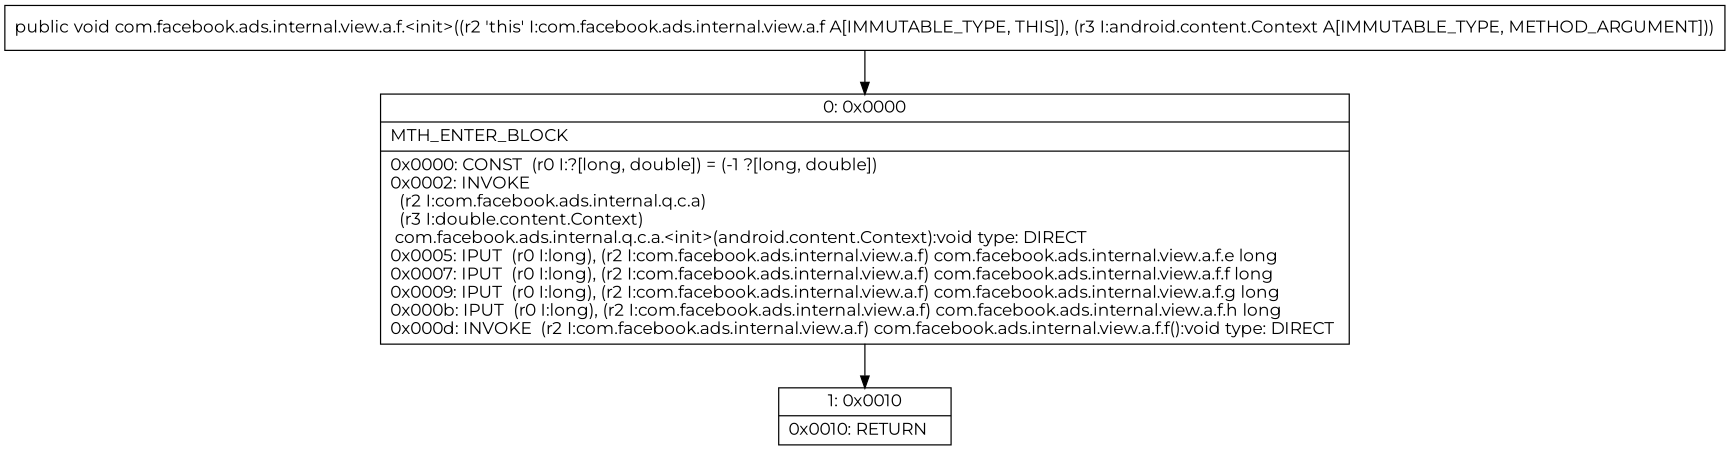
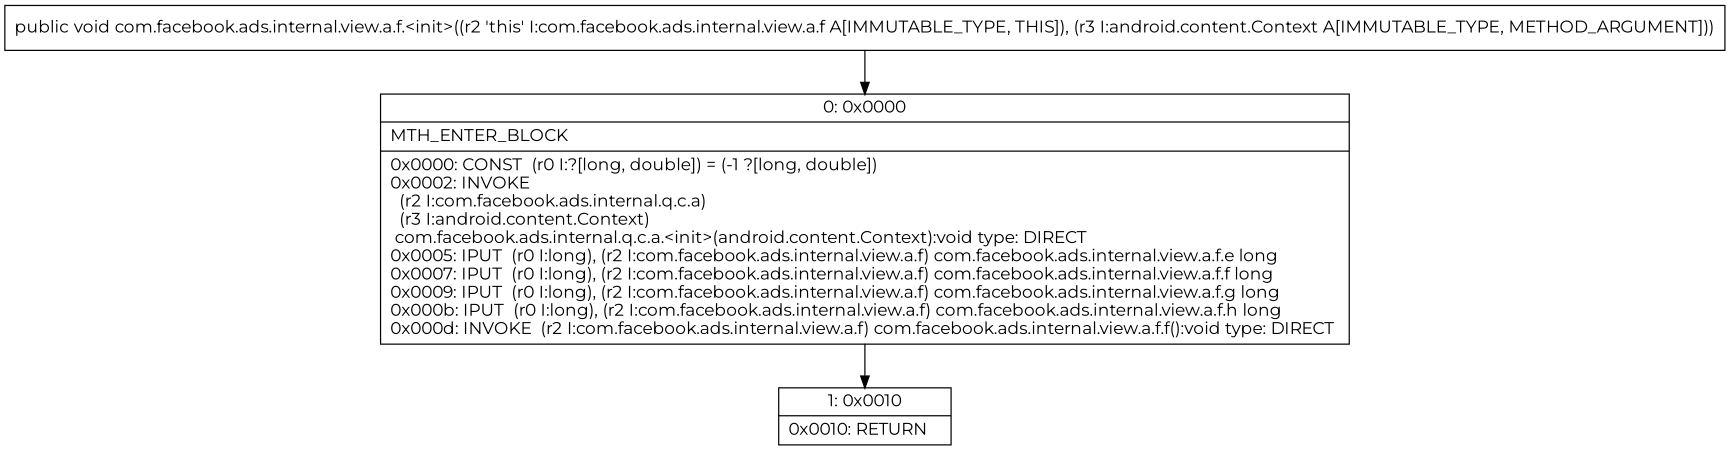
node "0: 0x0000": text "(r3 I:double.content.Context)" -> "(r3 I:android.content.Context)"
